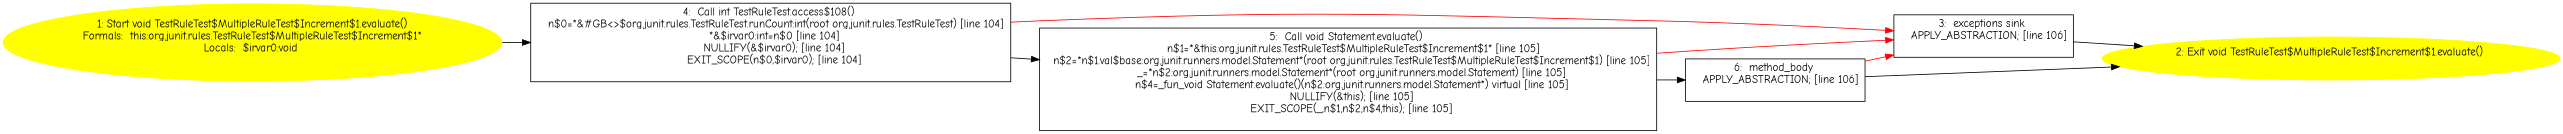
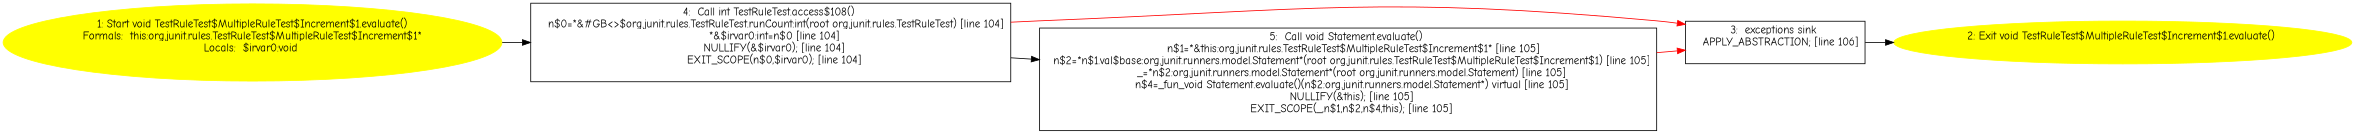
node "6:  method_body APPLY_ABSTRACTION; [line 106]": removed
